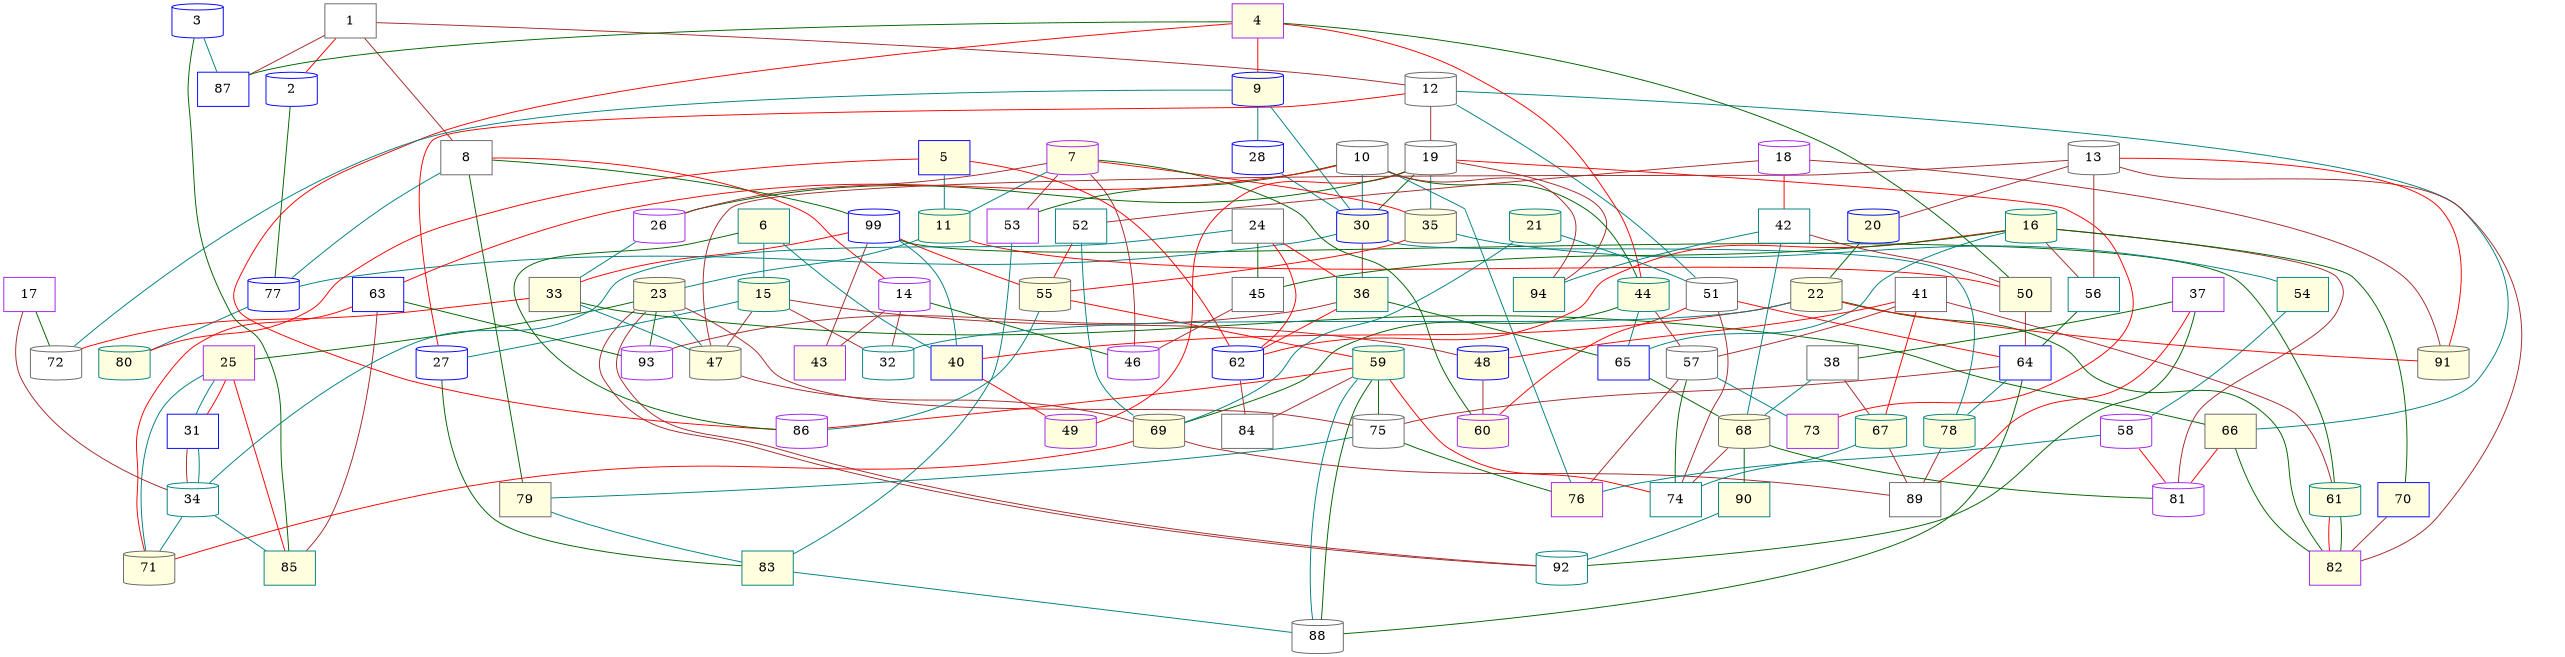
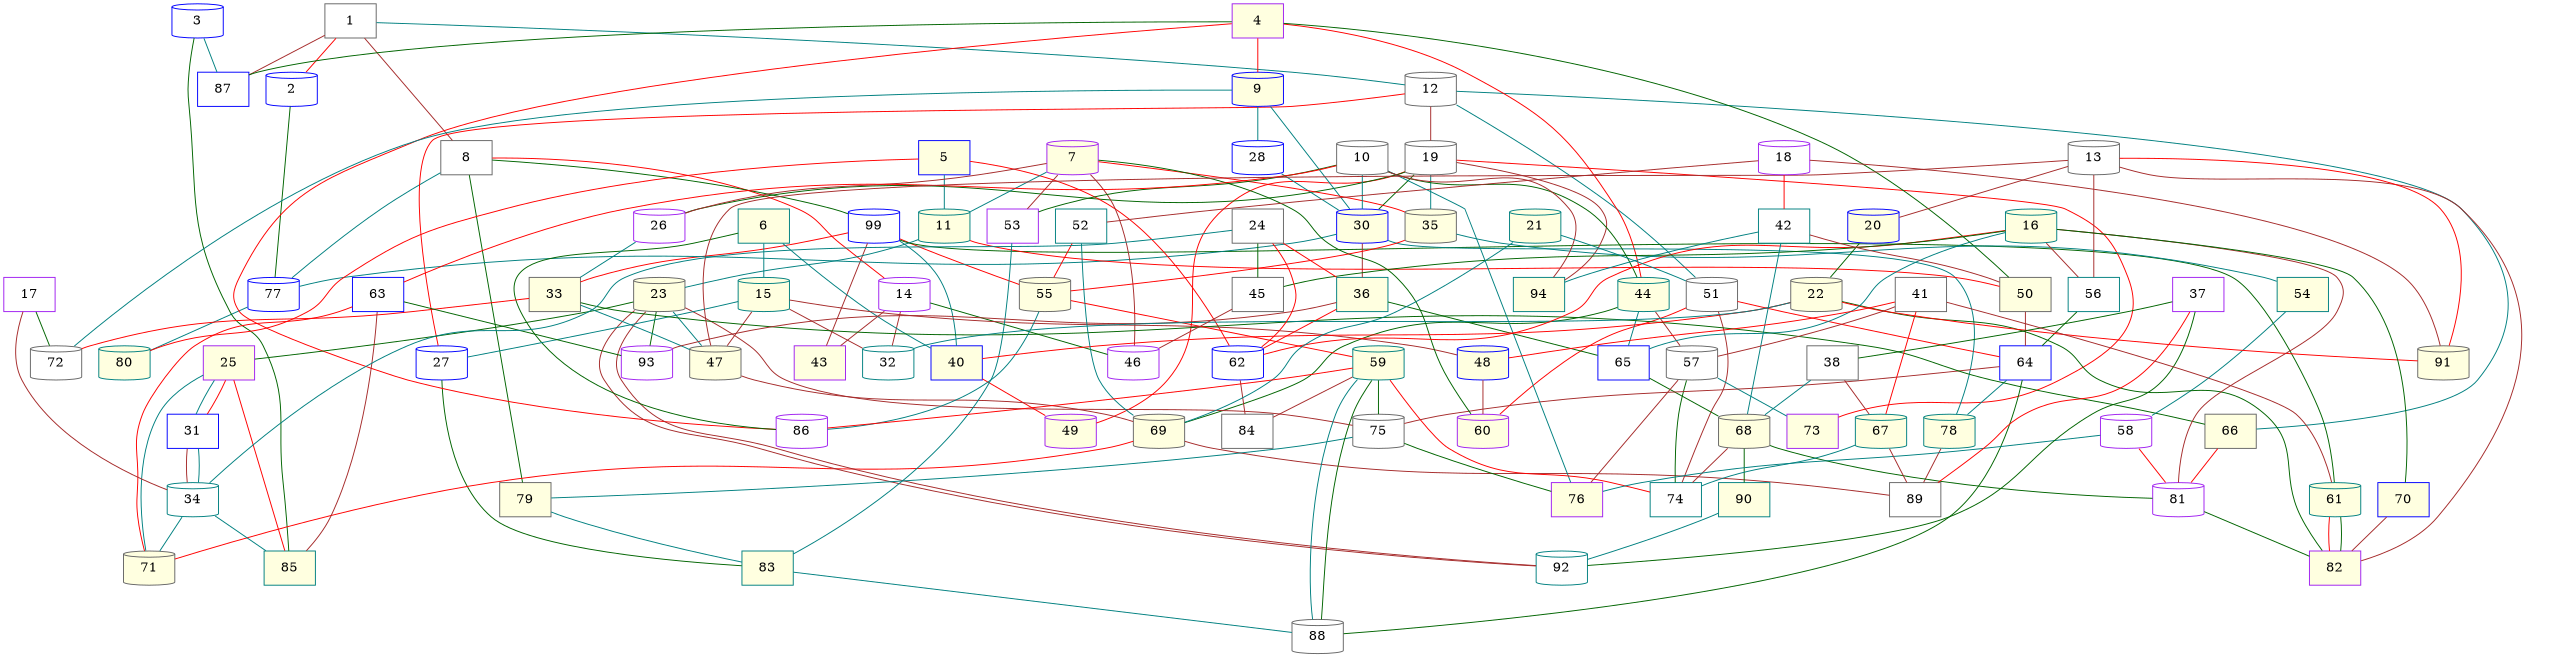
edge "1" -- "12": color brown -> teal
edge "66" -- "82": now "81" -- "82"
